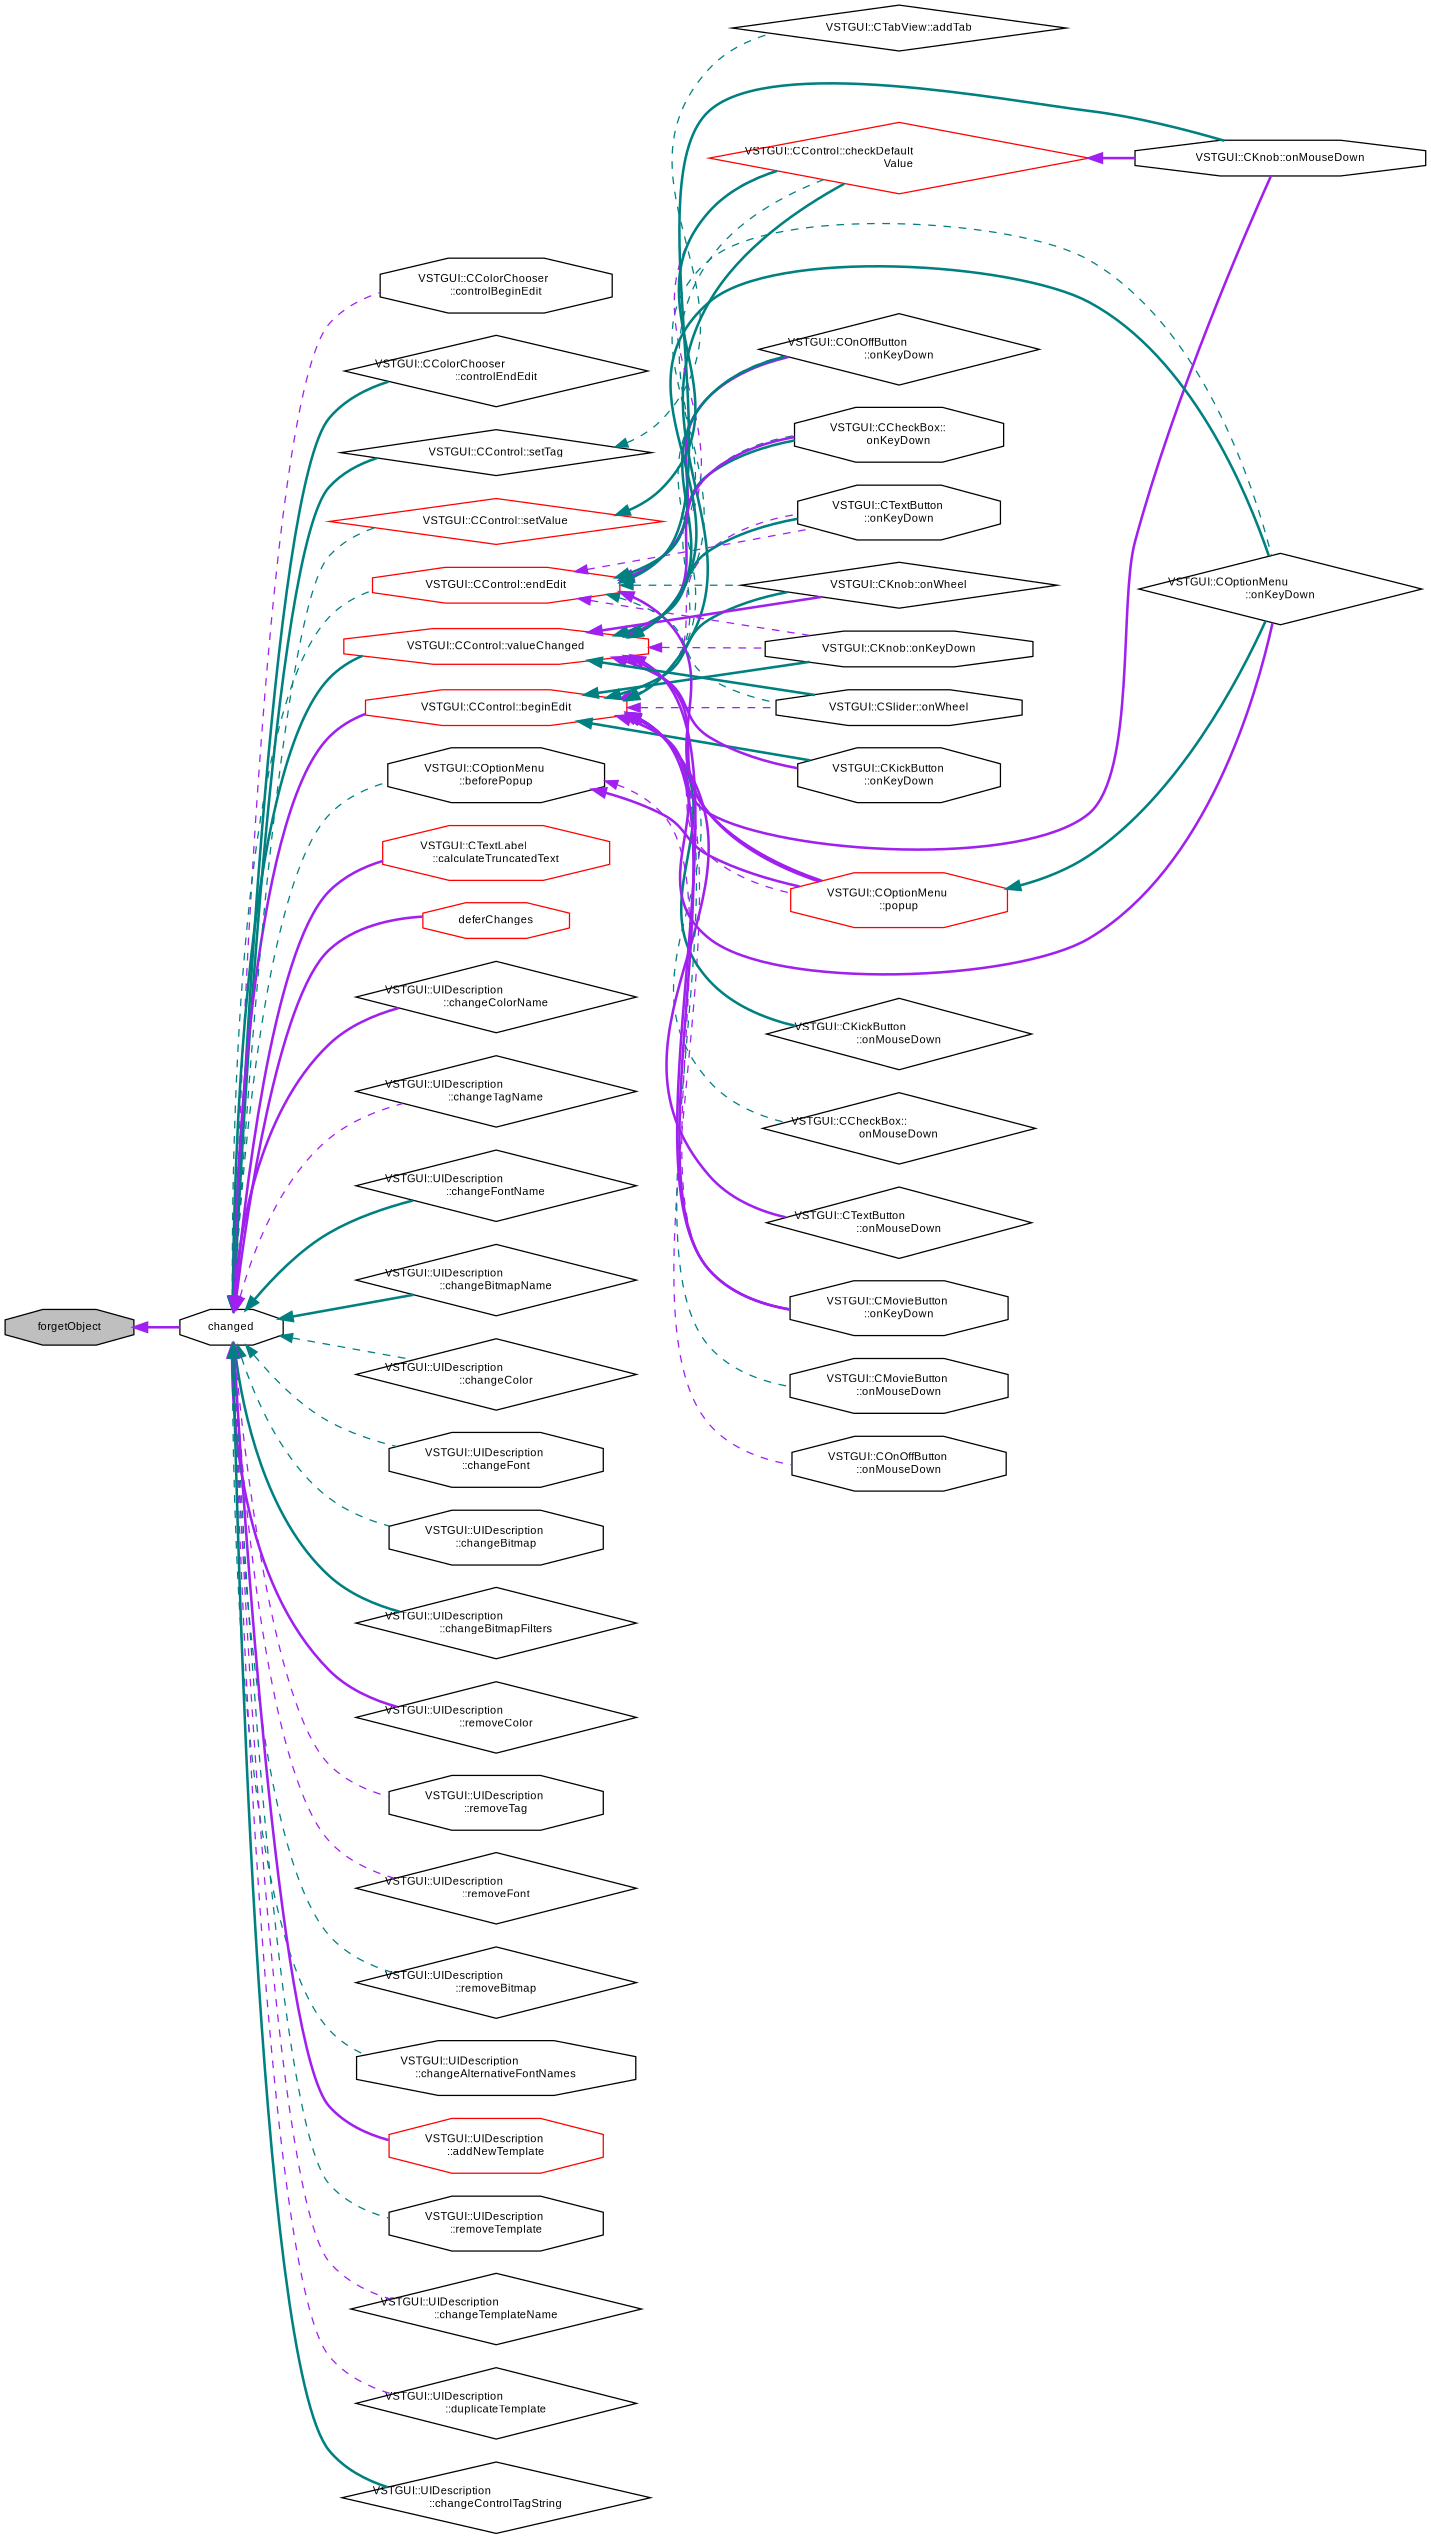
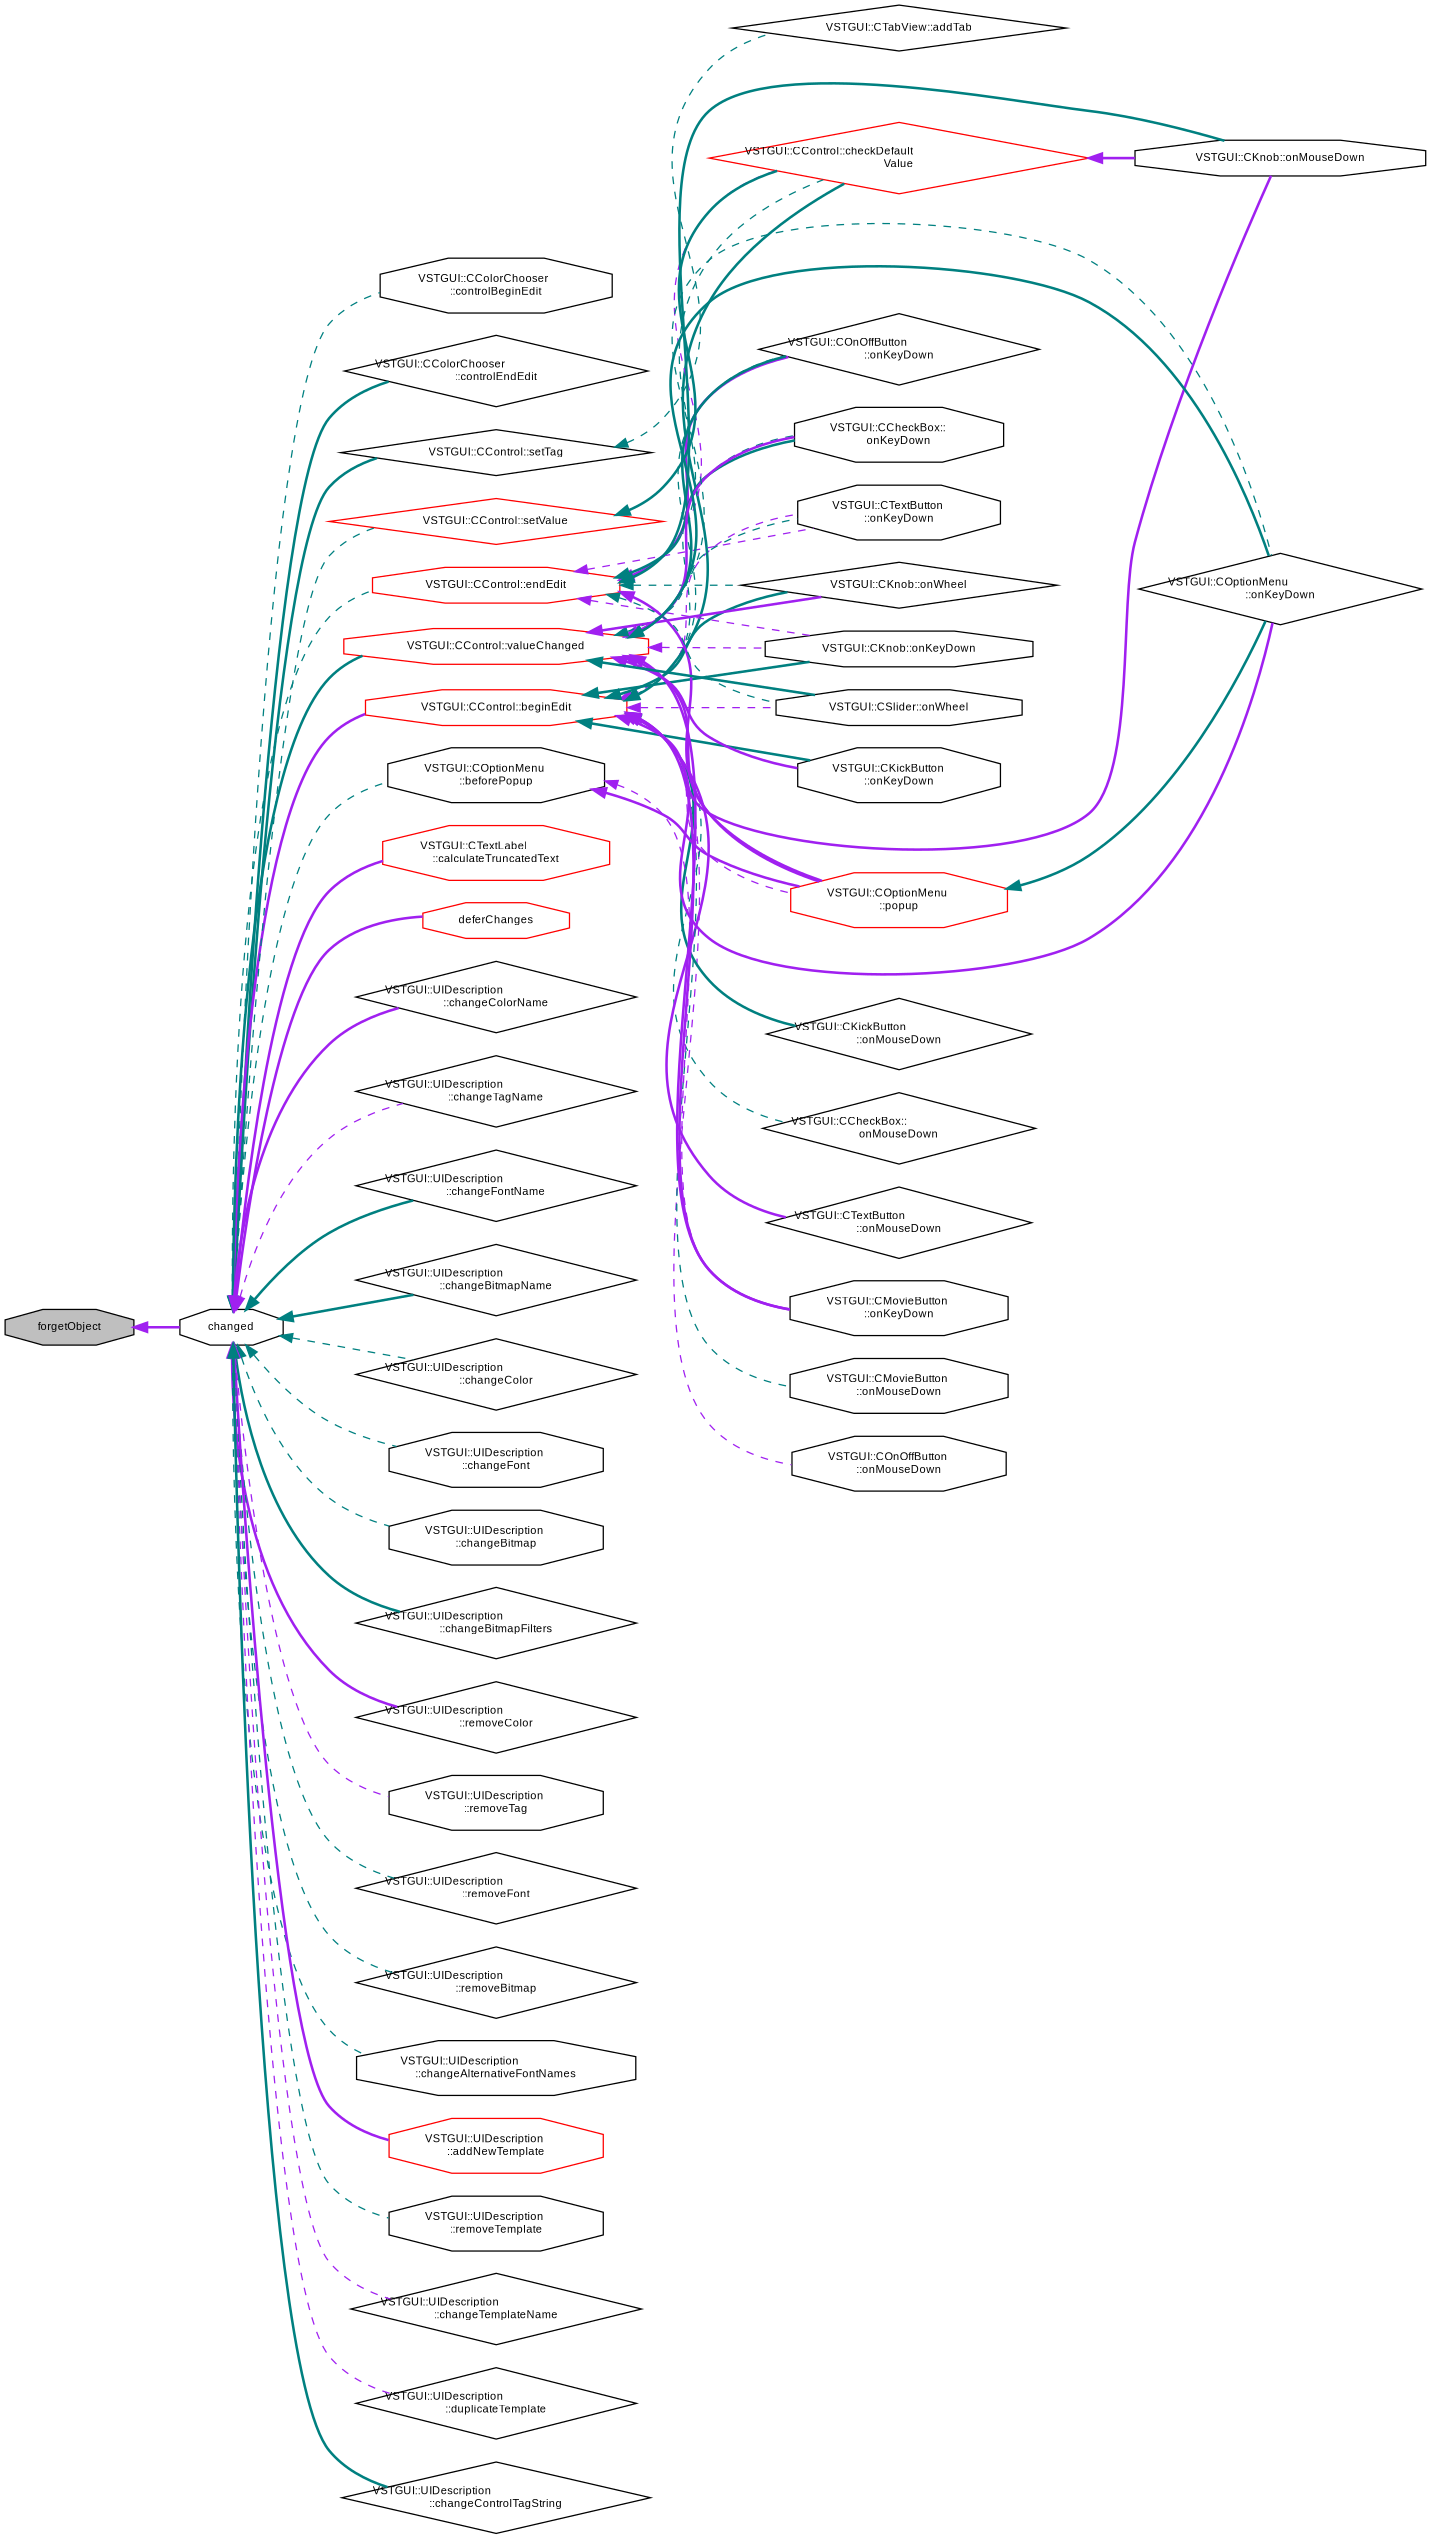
edge "VSTGUI::CTextButton ::onKeyDown" -> "VSTGUI::CControl::valueChanged": style bold -> dashed
edge "VSTGUI::CColorChooser ::controlBeginEdit" -> "changed": color purple -> teal
edge "VSTGUI::UIDescription ::removeFont" -> "changed": color purple -> teal
